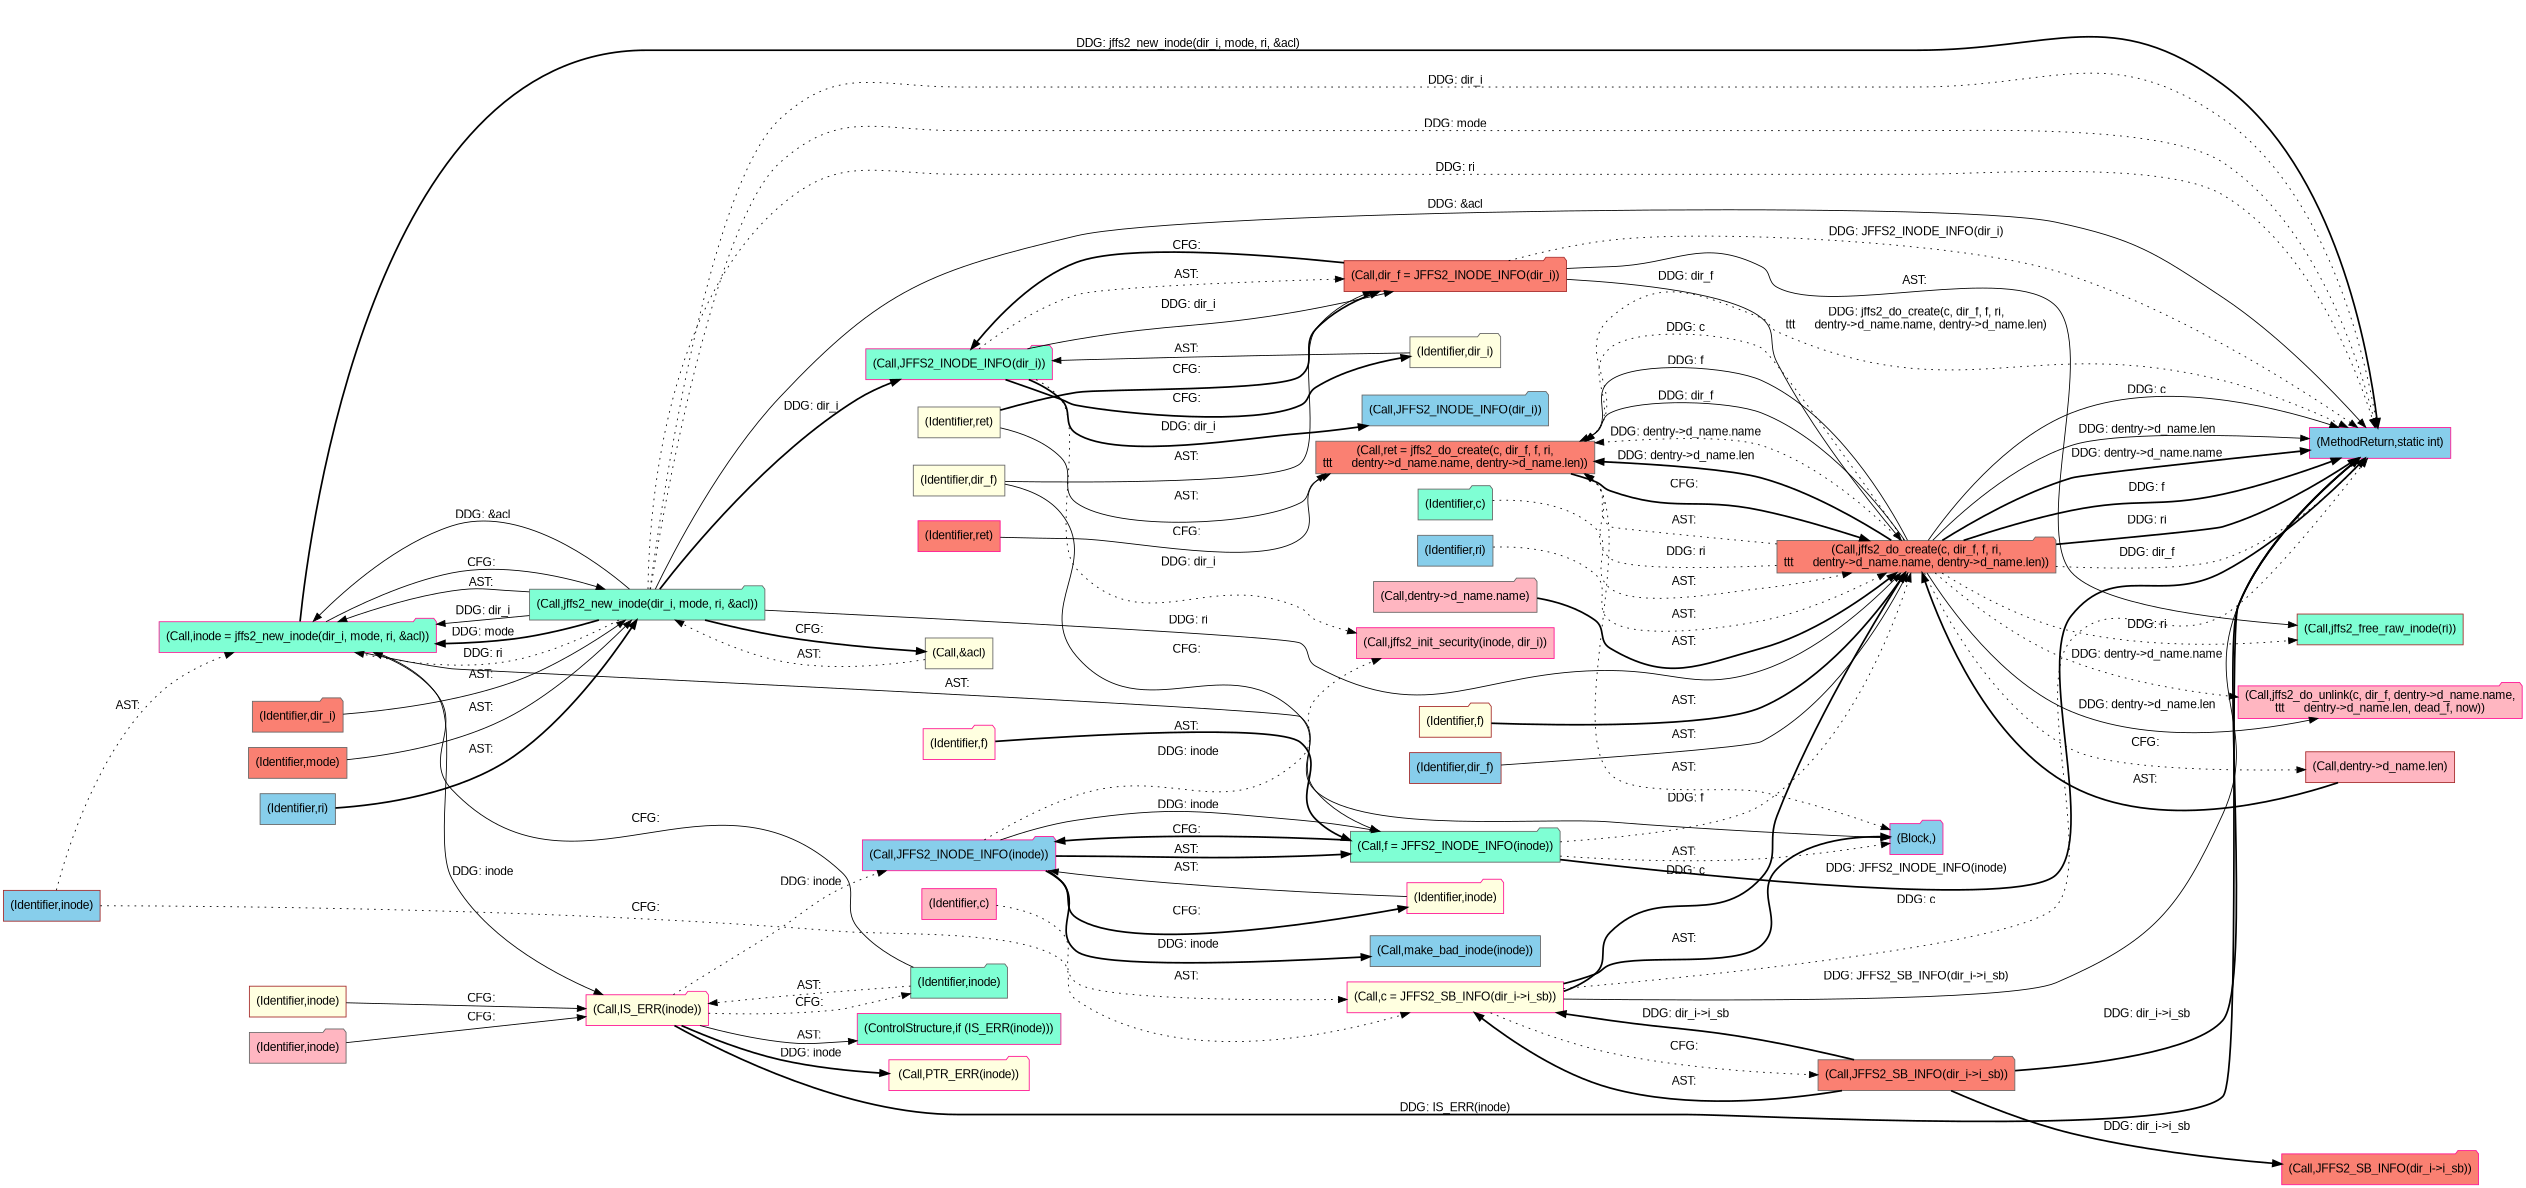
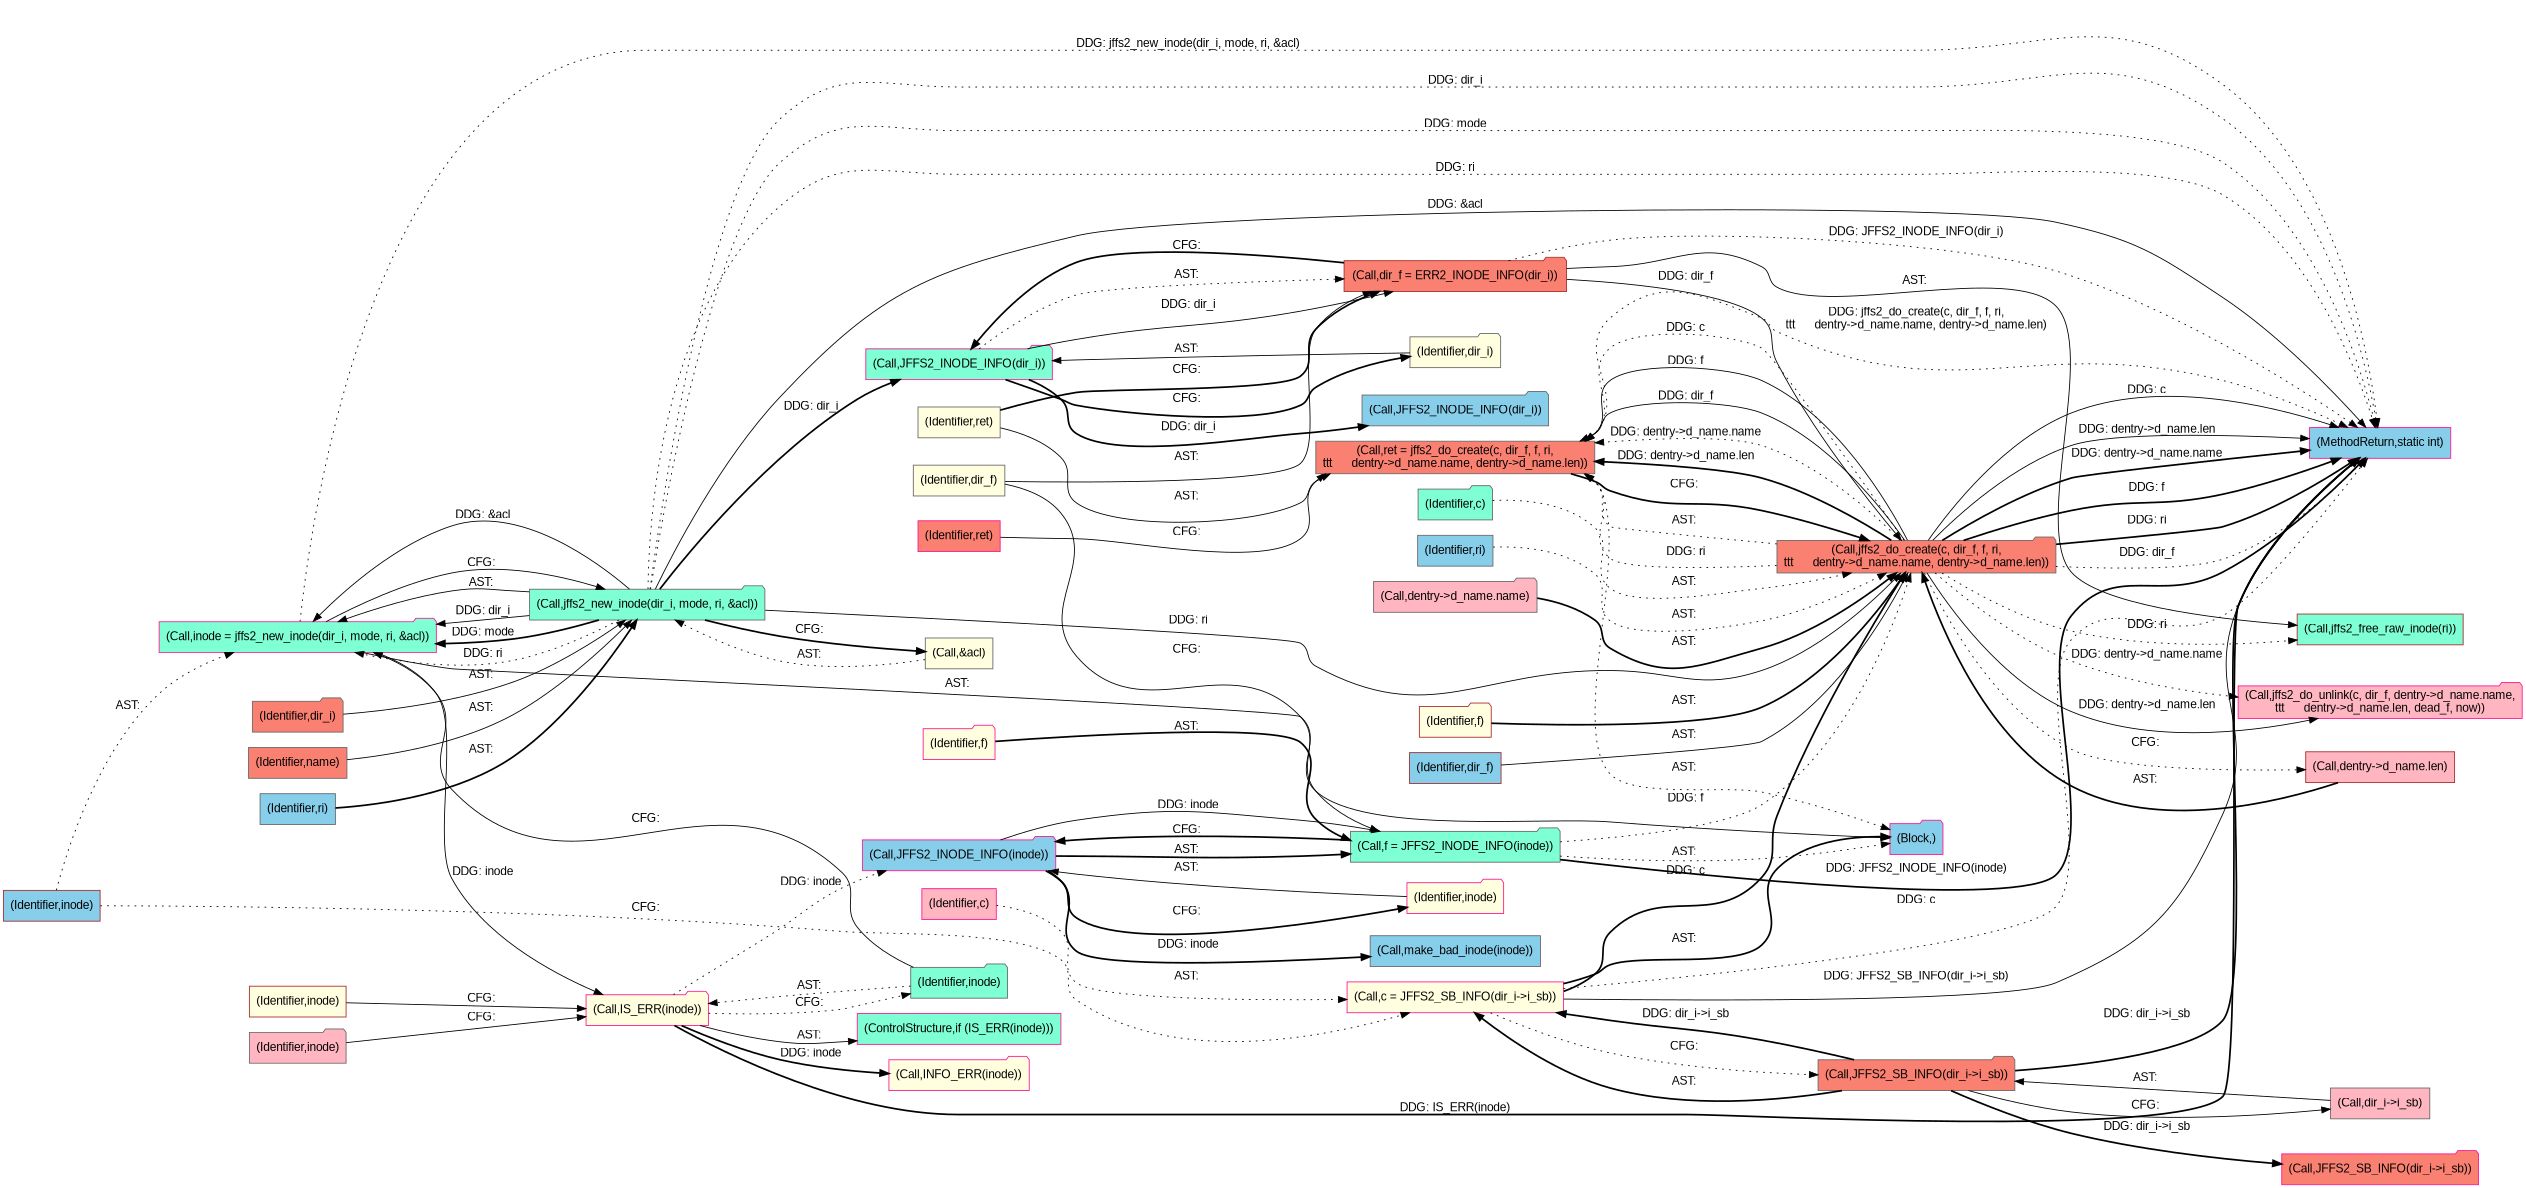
edge "(Call,inode = jffs2_new_inode(dir_i, mode, ri, &acl))" -> "(MethodReturn,static int)": style bold -> dotted
node "(Call,dir_f = JFFS2_INODE_INFO(dir_i))": label "(Call,dir_f = JFFS2_INODE_INFO(dir_i))" -> "(Call,dir_f = ERR2_INODE_INFO(dir_i))"
node "(Call,jffs2_init_security(inode, dir_i))": removed
node "(Identifier,mode)": label "(Identifier,mode)" -> "(Identifier,name)"
node "(Call,PTR_ERR(inode))": label "(Call,PTR_ERR(inode))" -> "(Call,INFO_ERR(inode))"
node "(Call,dir_i->i_sb)": added
